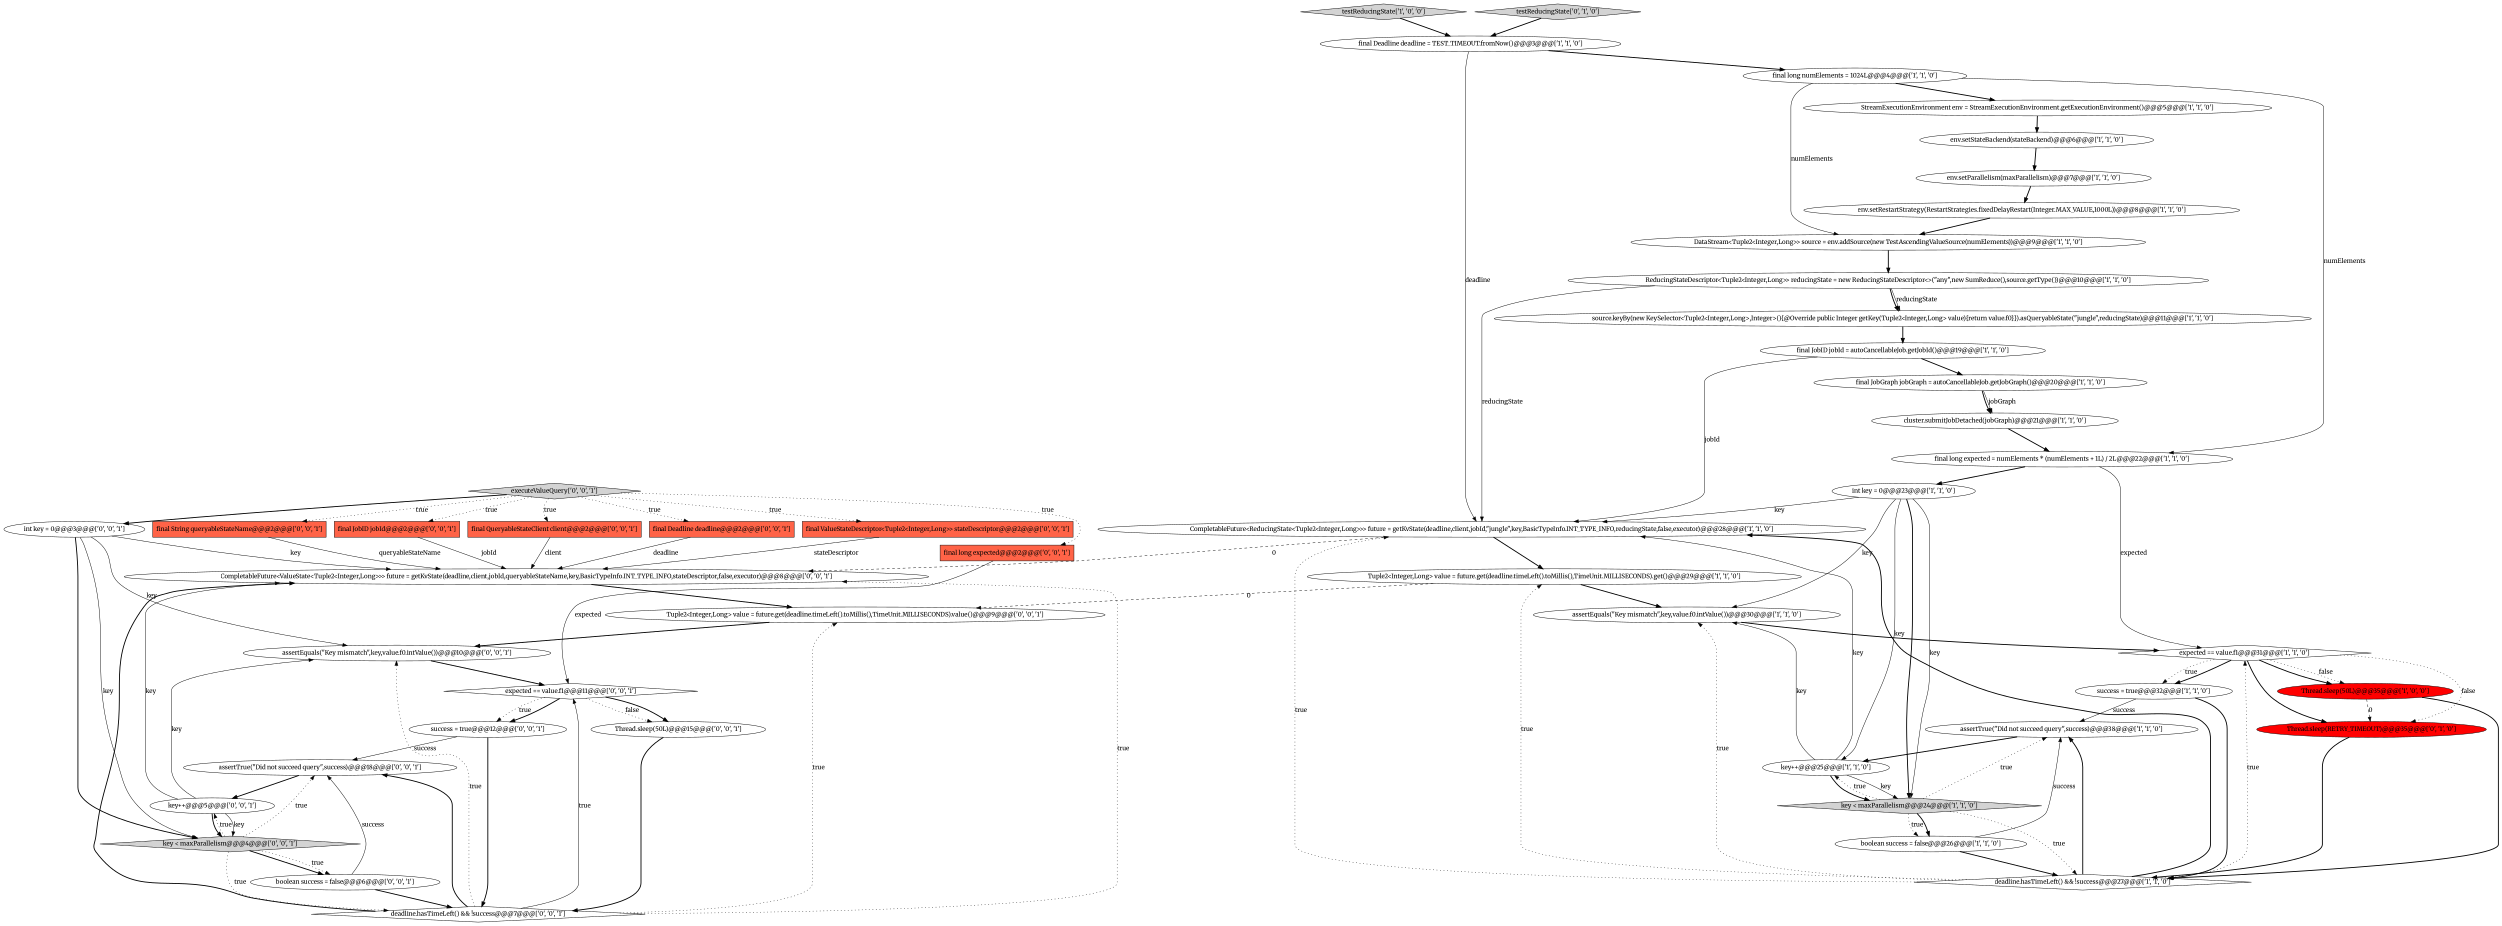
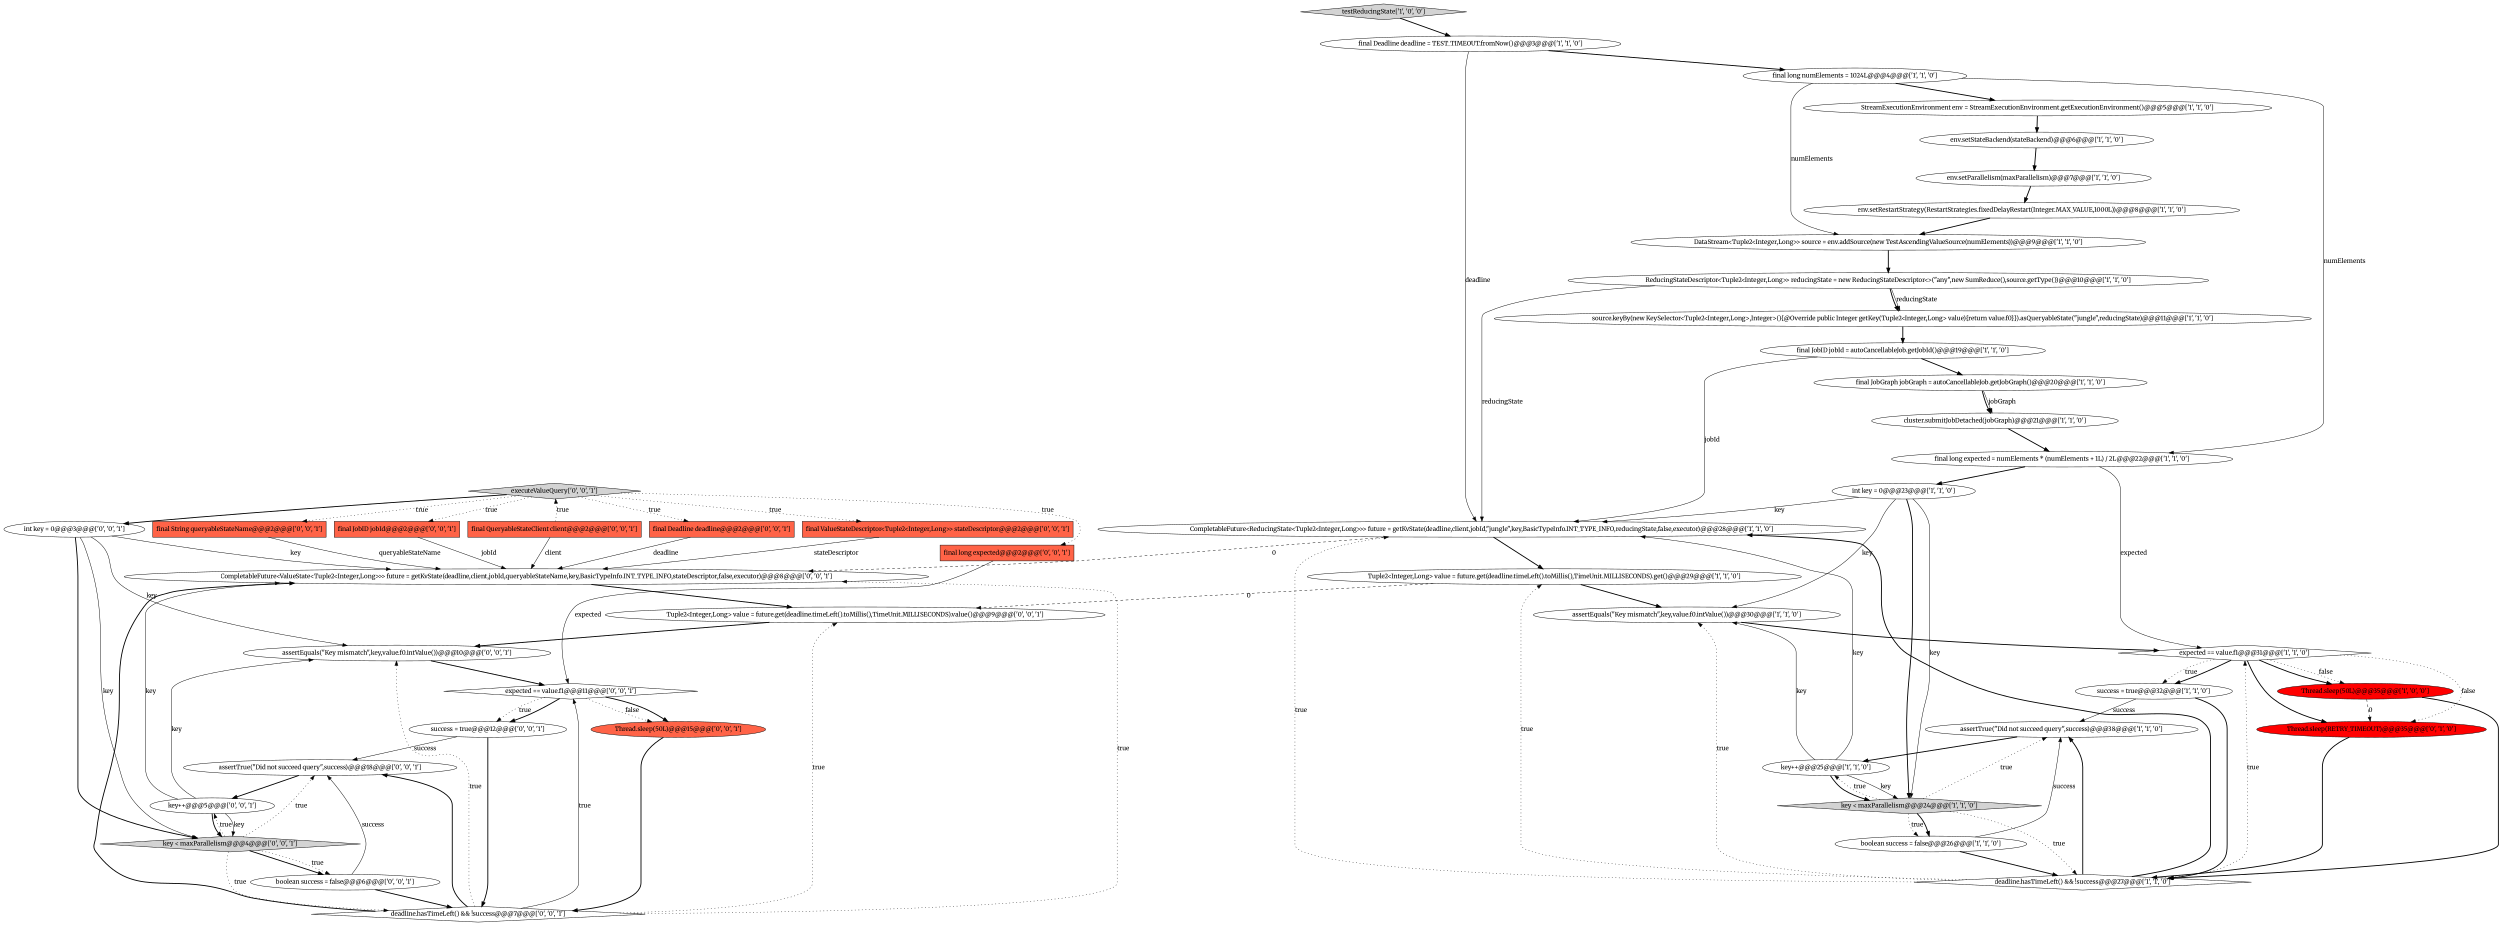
node "testReducingState['0', '1', '0']": removed
edge "executeValueQuery['0', '0', '1']" -> "final QueryableStateClient client@@@2@@@['0', '0', '1']": reversed
edge "int key = 0@@@23@@@['1', '1', '0']" -> "key++@@@25@@@['1', '1', '0']": removed, label "key"
node "Thread.sleep(50L)@@@15@@@['0', '0', '1']": fillcolor white -> tomato
